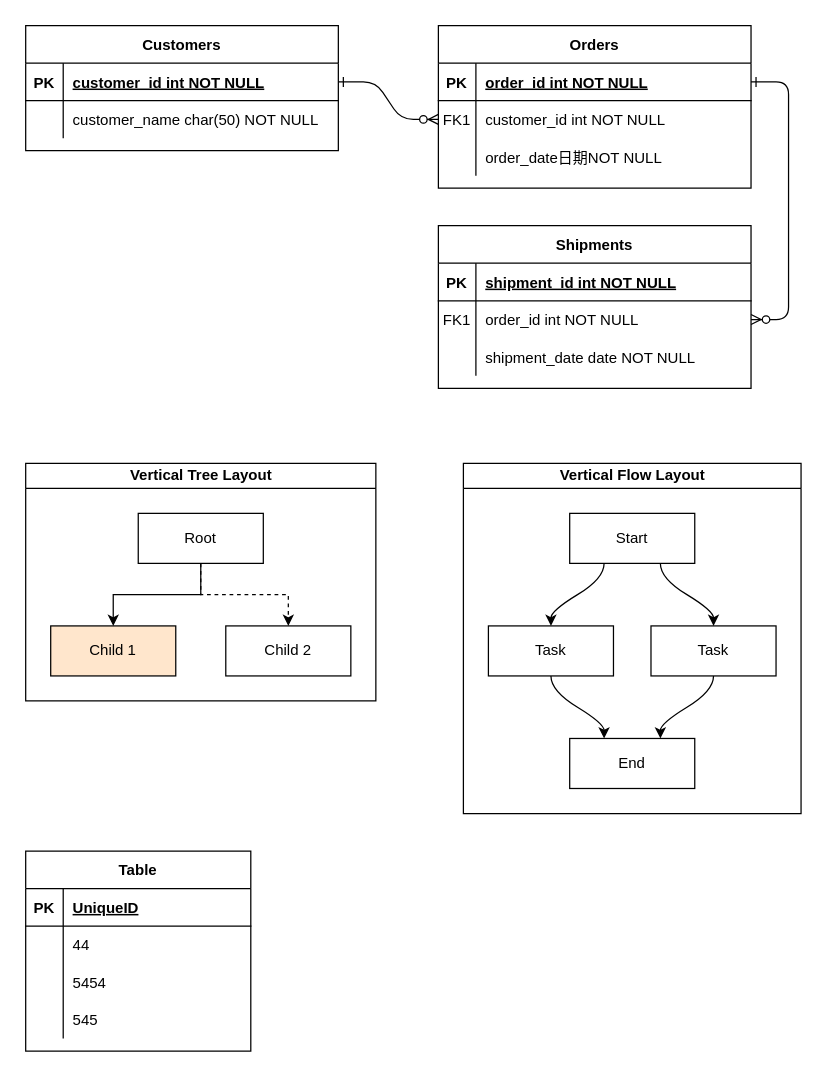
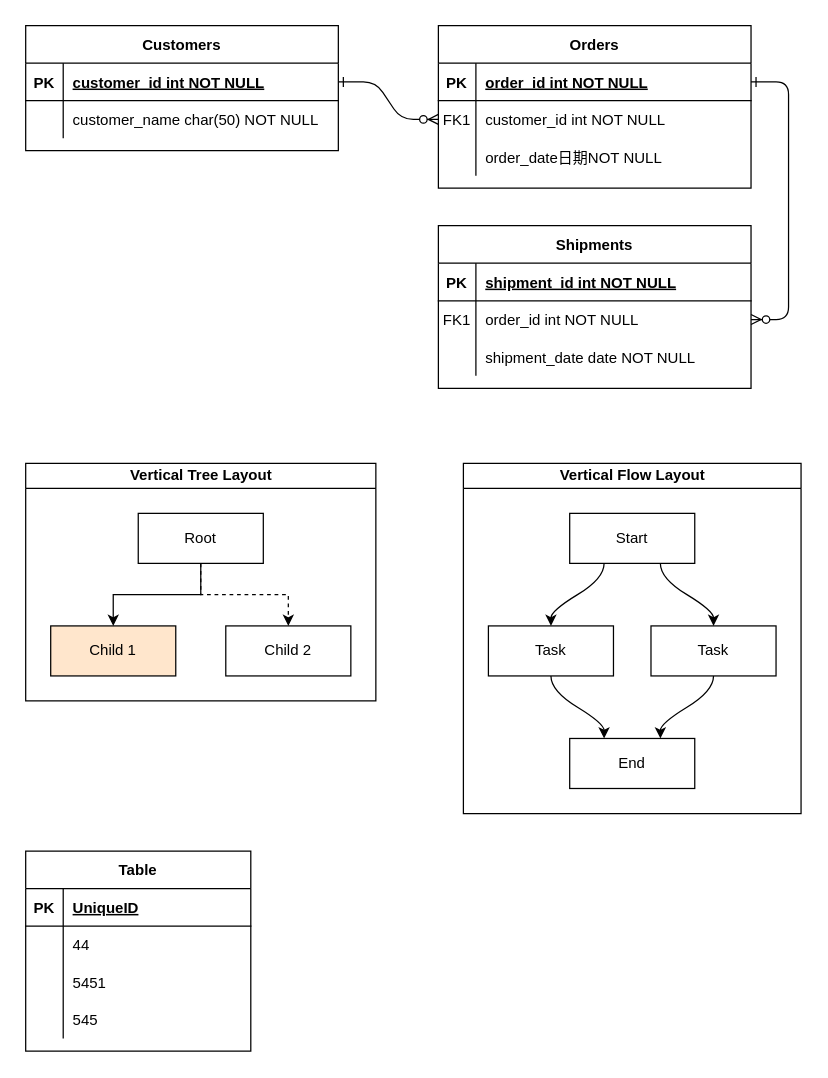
node "5454": label "5454" -> "5451"
